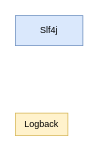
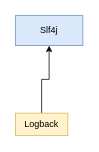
edge "Logback" -> "Slf4j": added
